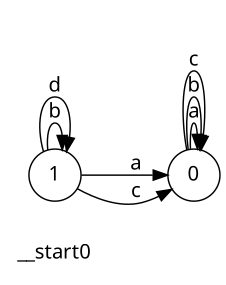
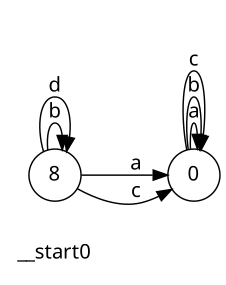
node "1": label "1" -> "8"
